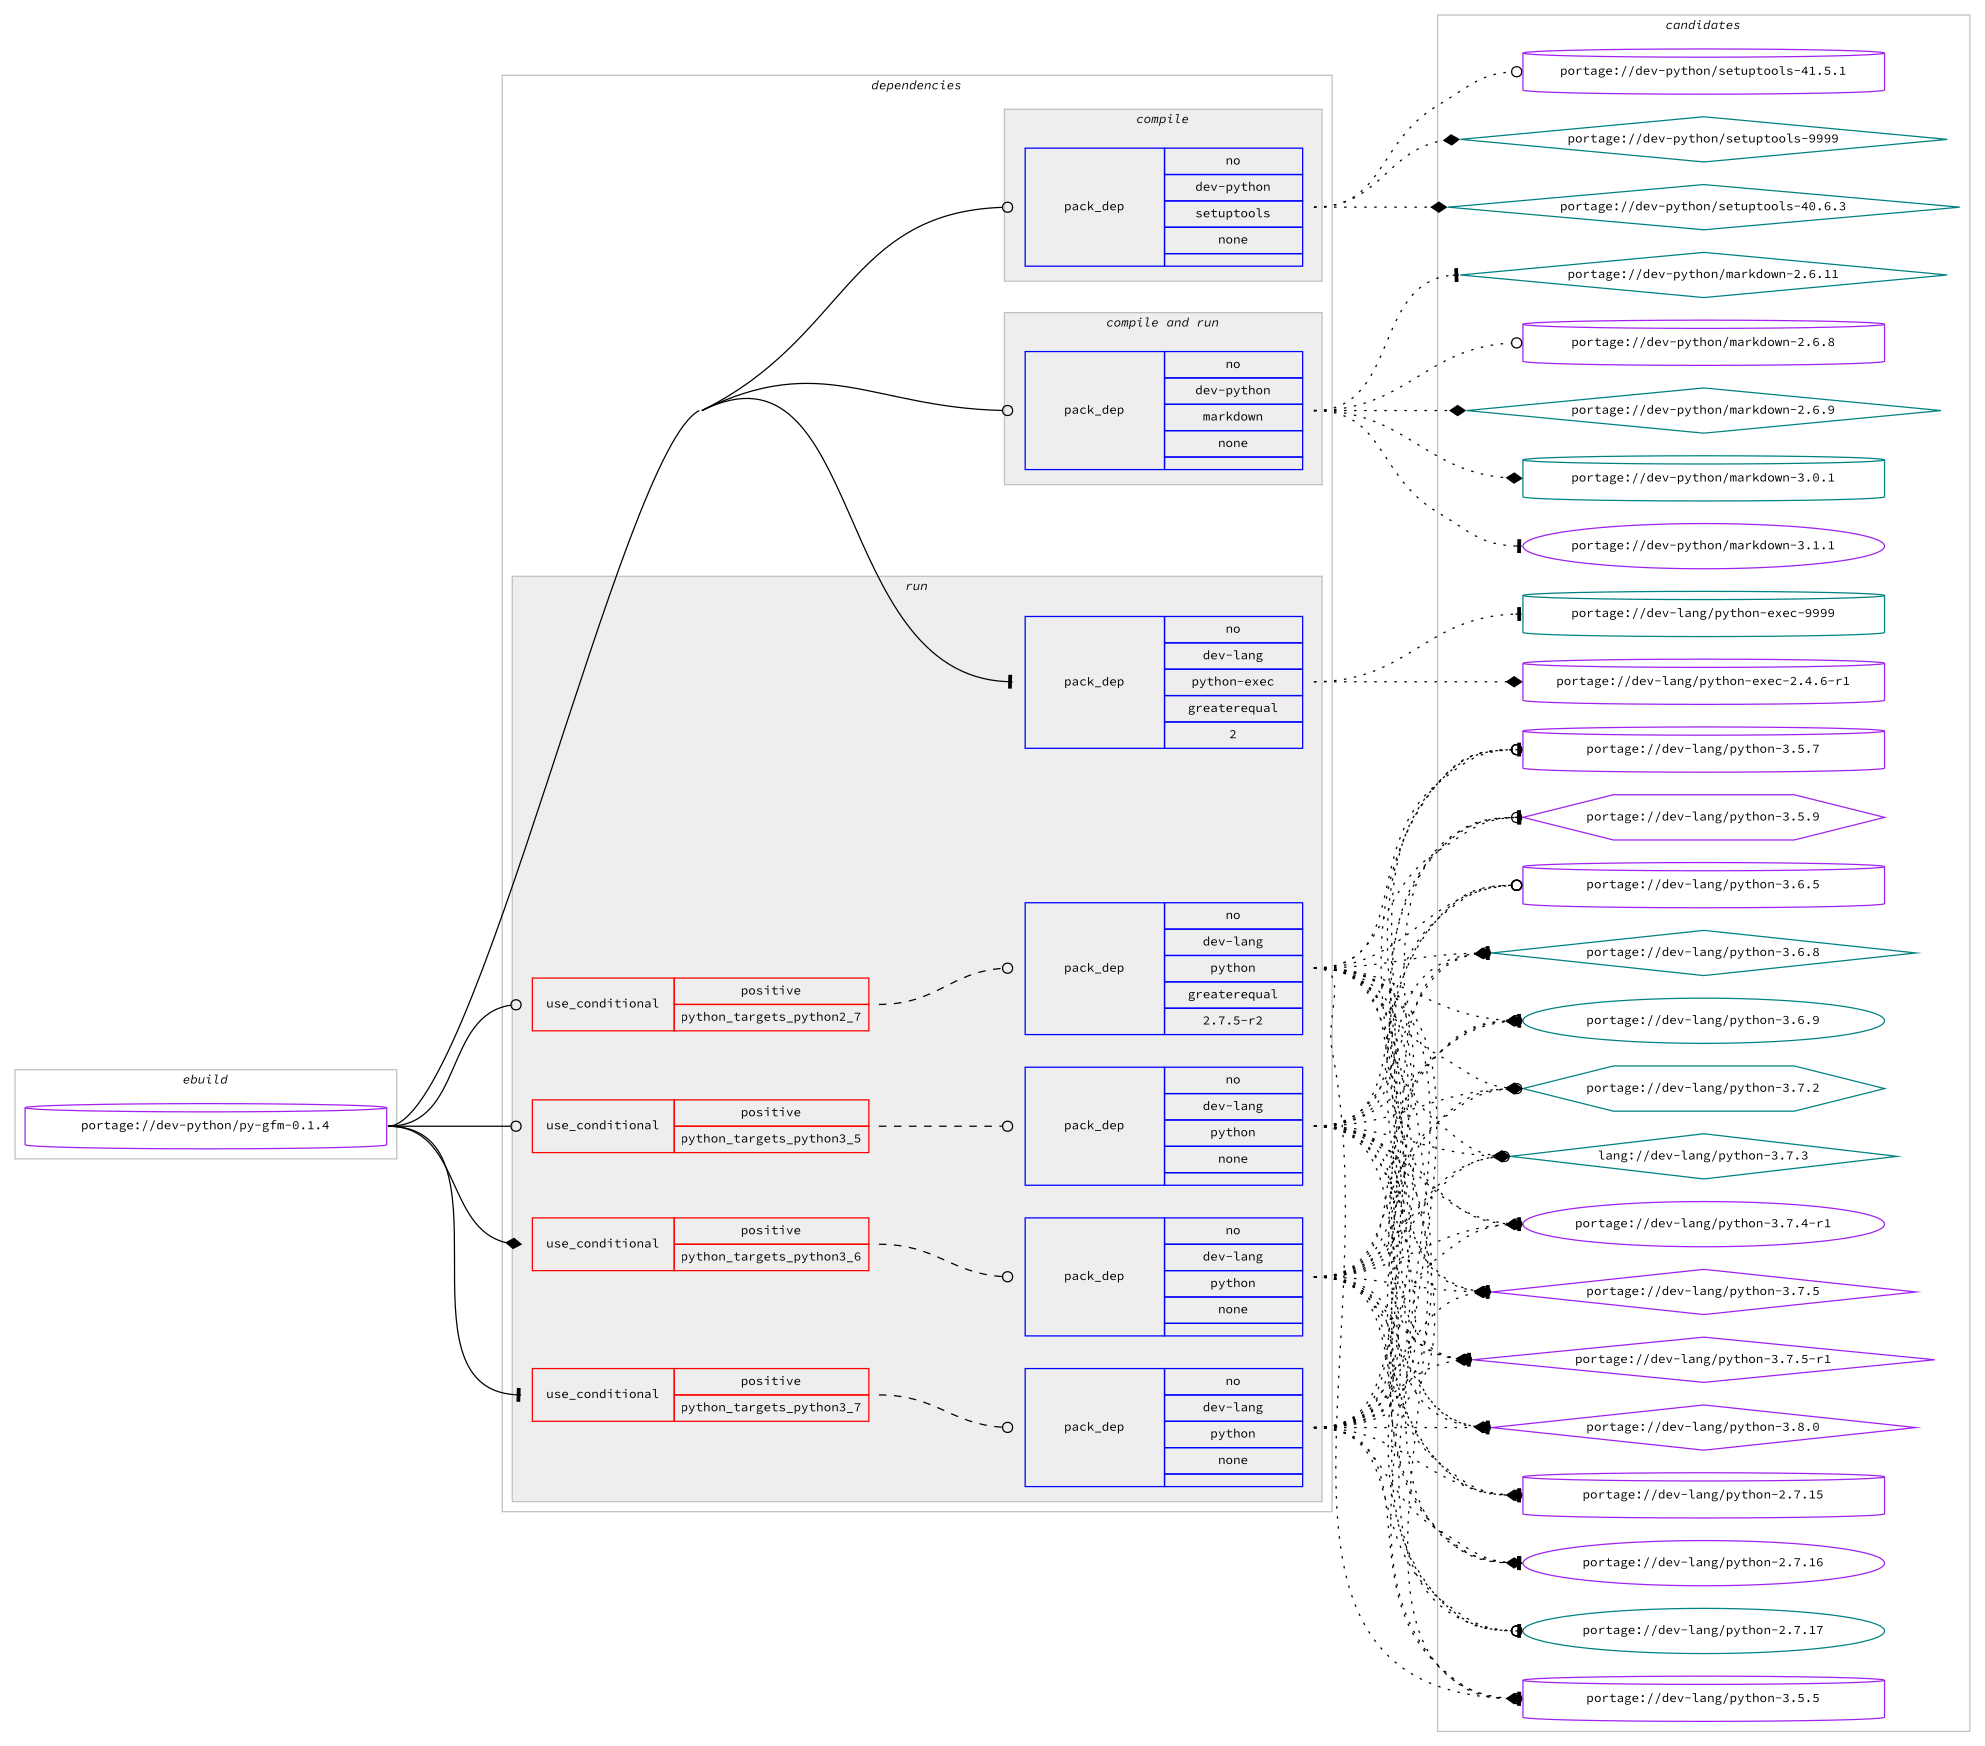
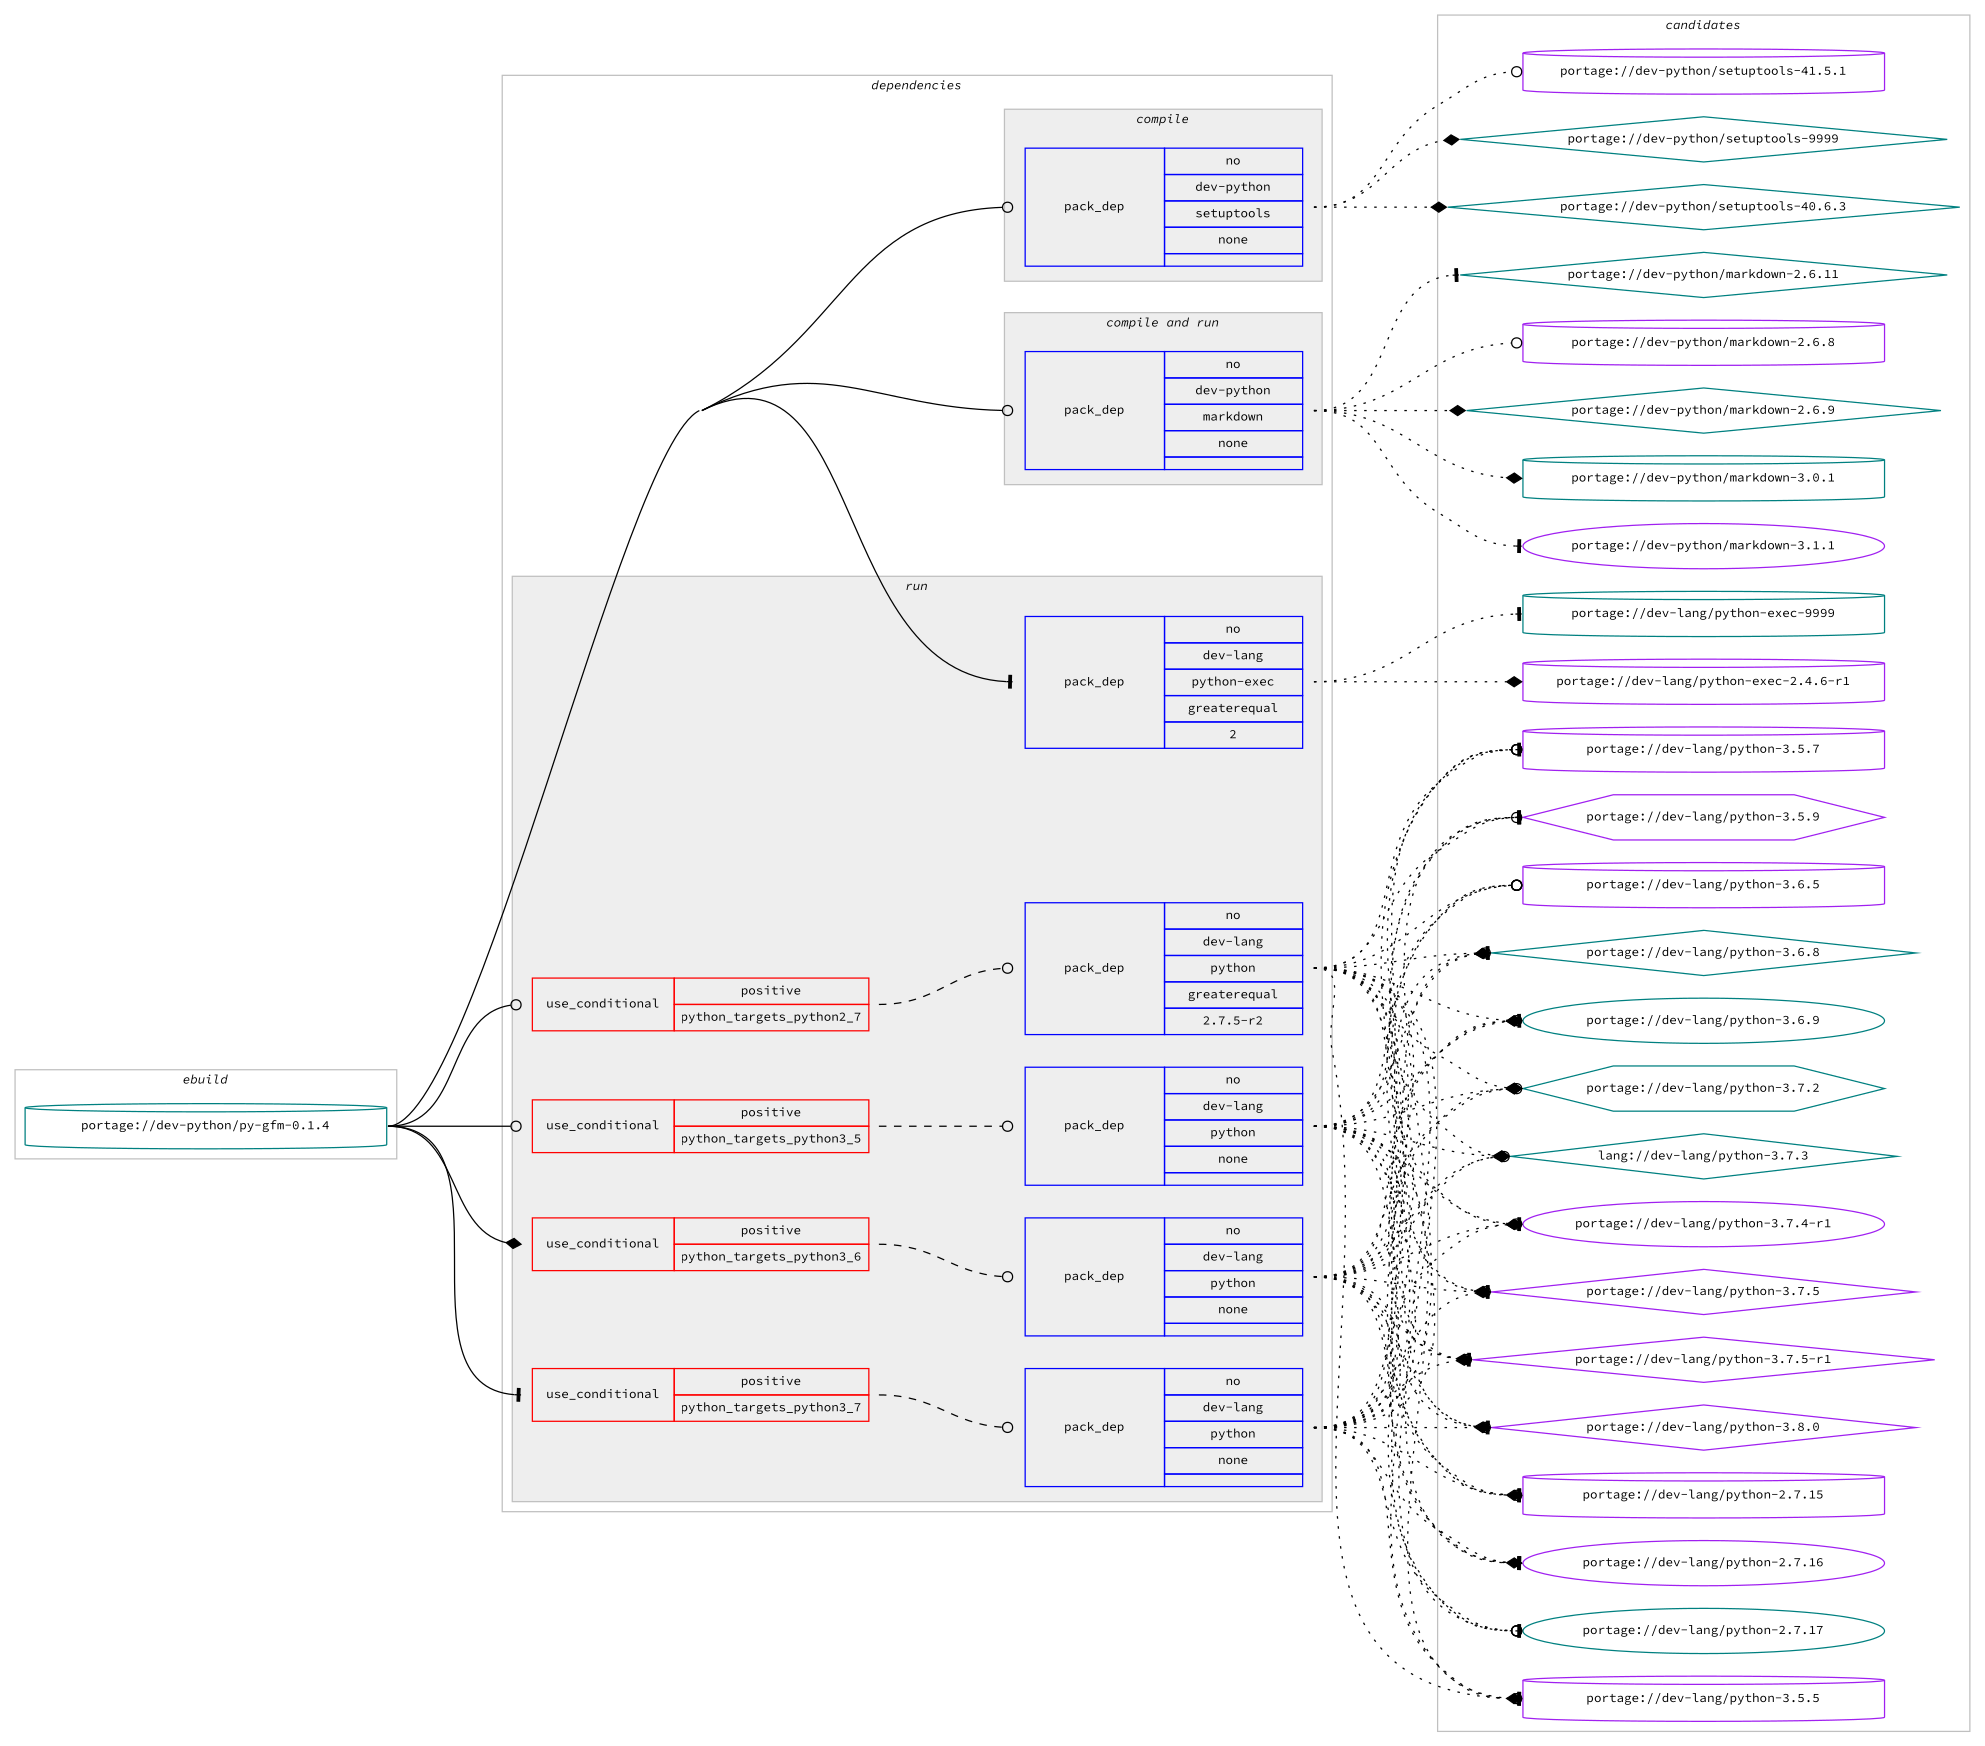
node "portage://dev-python/py-gfm-0.1.4": color purple -> teal
